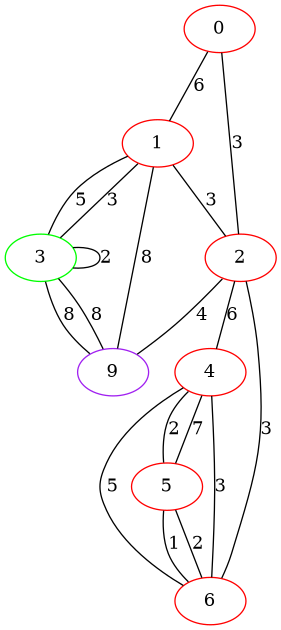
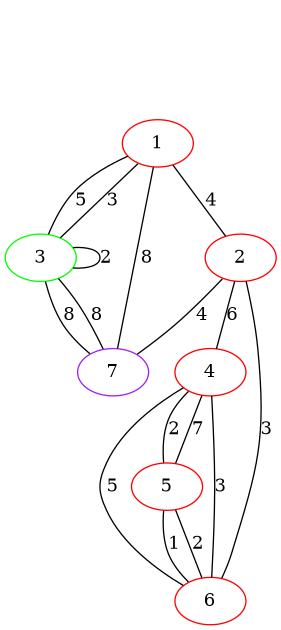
node "0": removed
edge "1" -- "2": label "3" -> "4"
node "9": label "9" -> "7"
